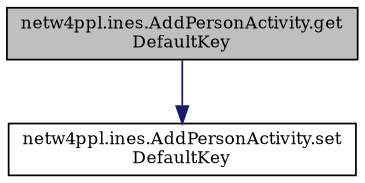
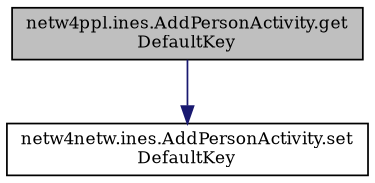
node "netw4ppl.ines.AddPersonActivity.set DefaultKey": label "netw4ppl.ines.AddPersonActivity.set DefaultKey" -> "netw4netw.ines.AddPersonActivity.set DefaultKey"
